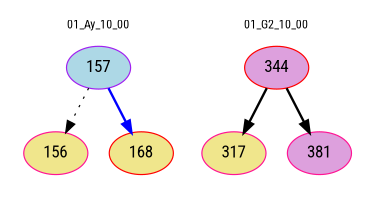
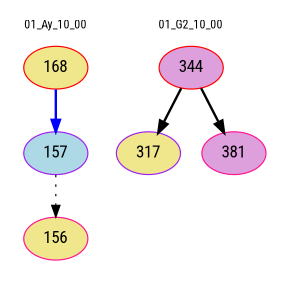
edge "157" -> "168": reversed
node "317": color deeppink -> purple
